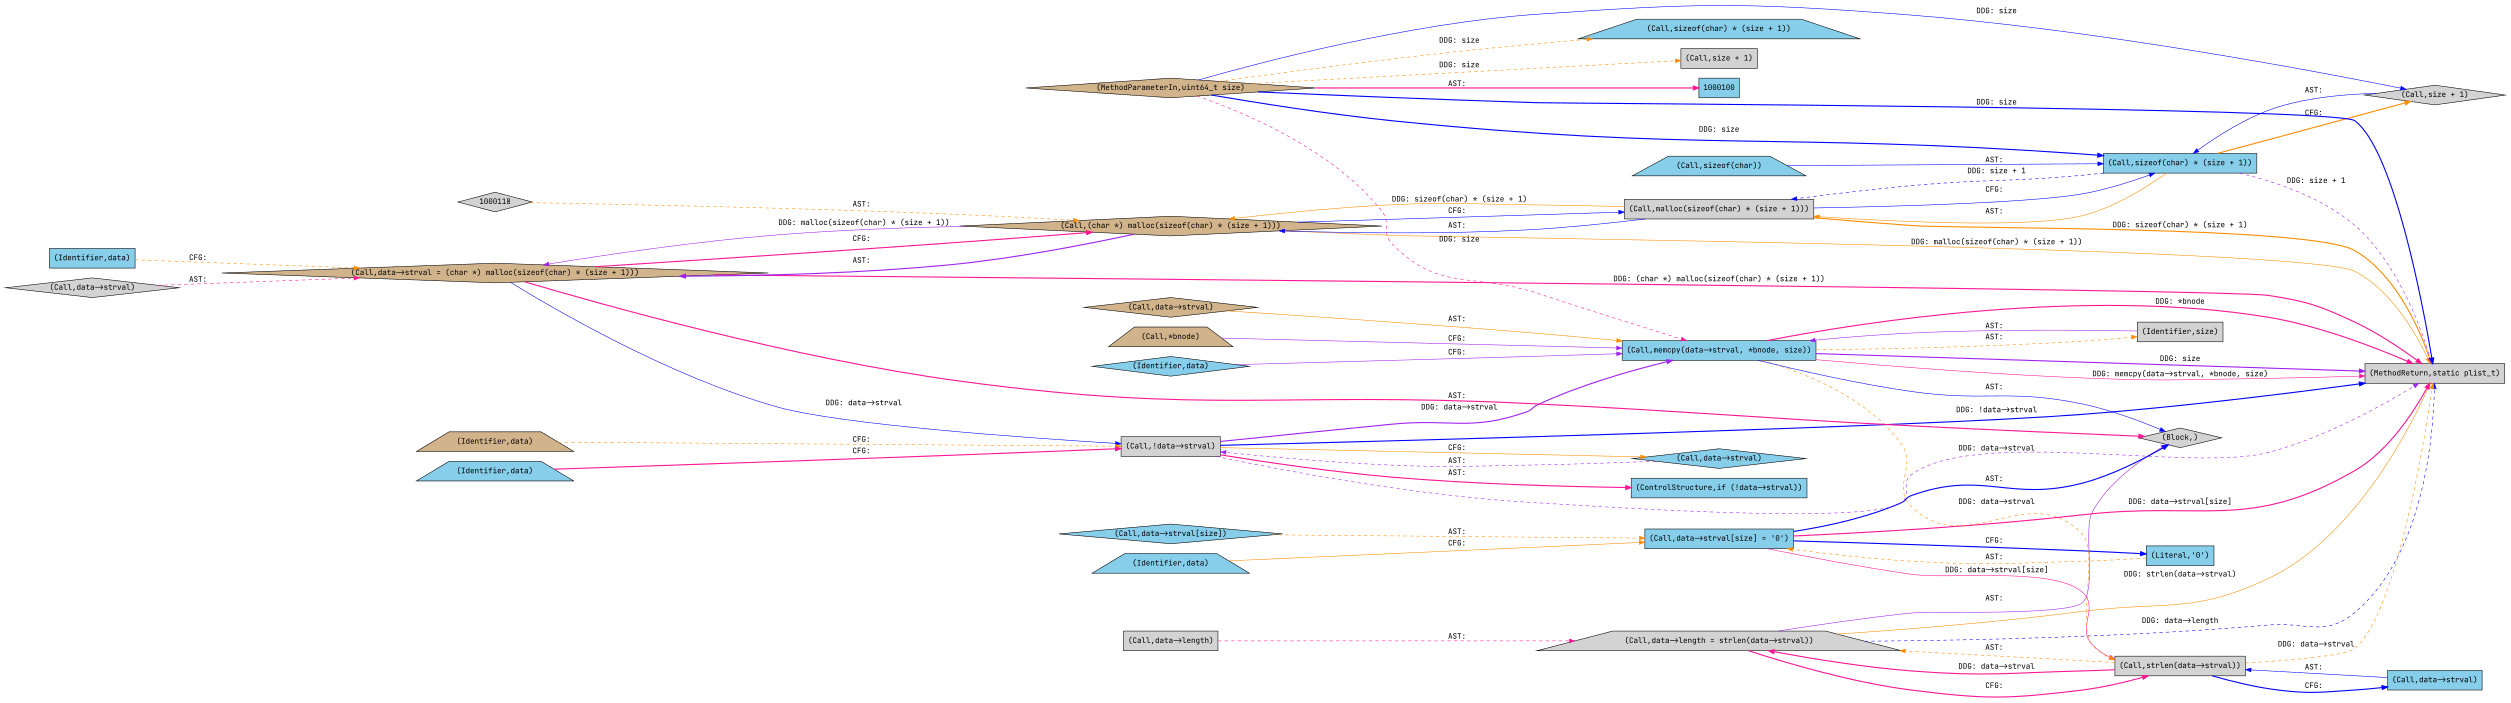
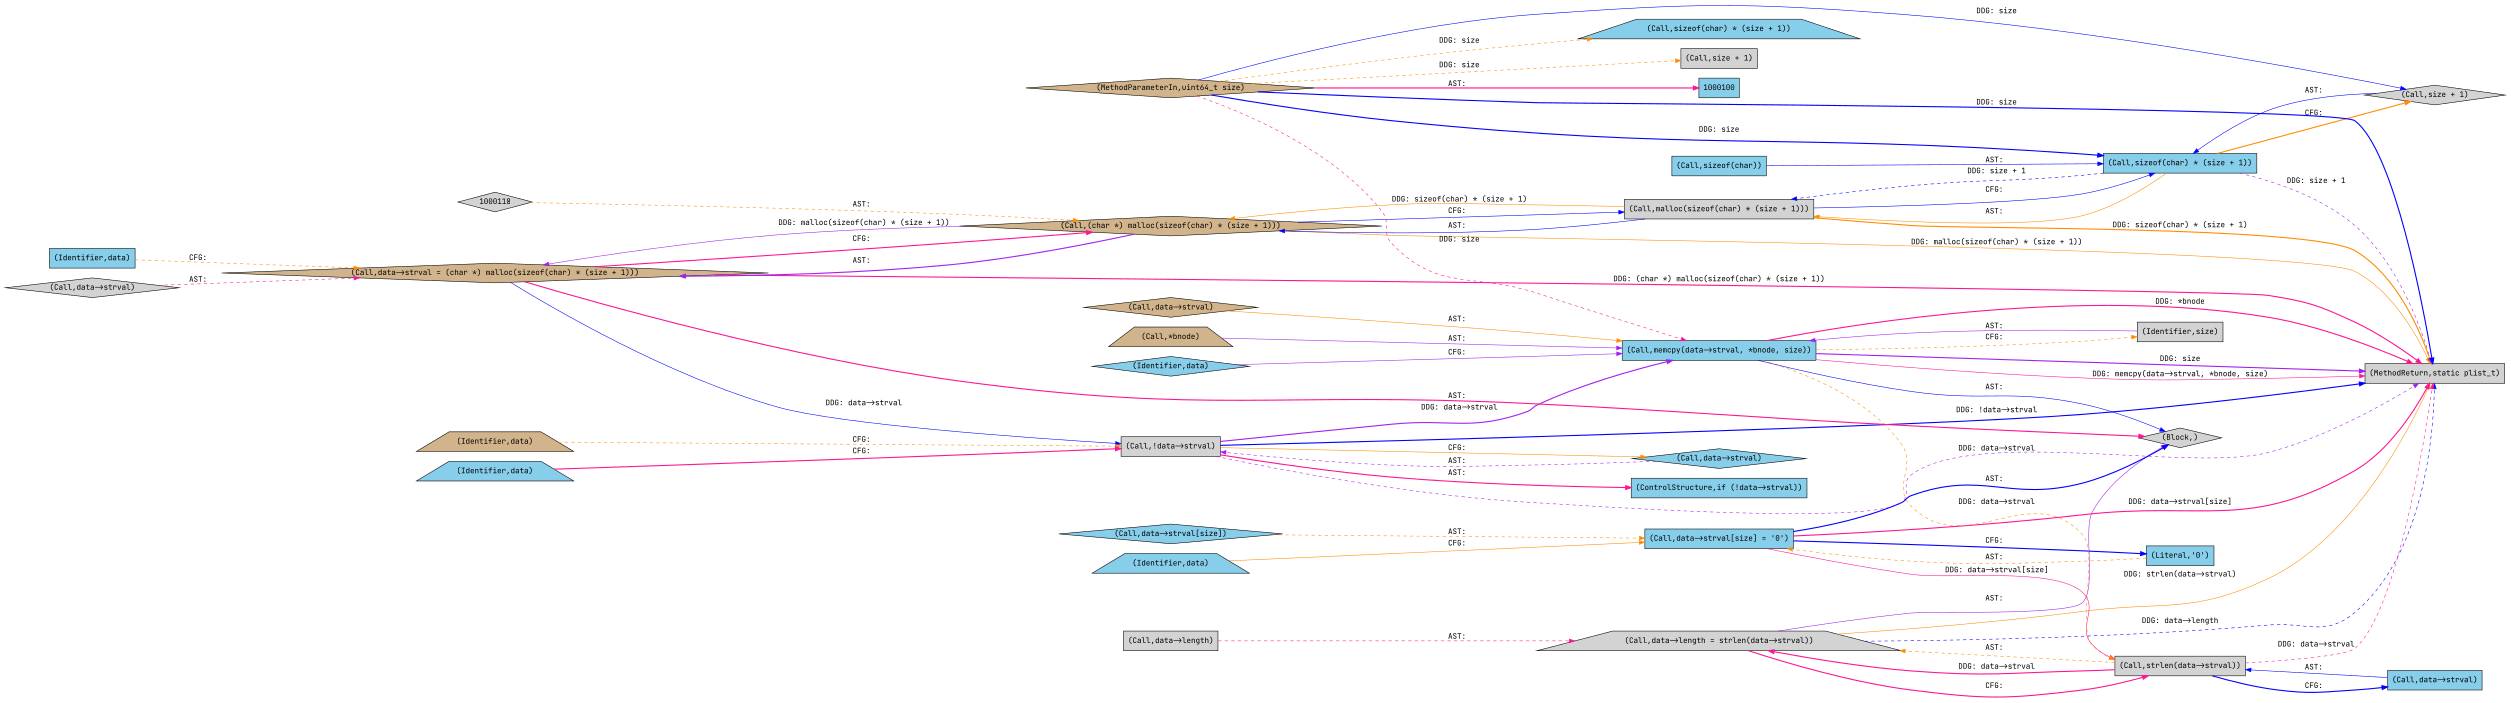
node "(Call,sizeof(char))": shape trapezium -> box
edge "(Call,memcpy(data->strval, *bnode, size))" -> "(Identifier,size)": label "AST: " -> "CFG: "
edge "(Call,*bnode)" -> "(Call,memcpy(data->strval, *bnode, size))": label "CFG: " -> "AST: "
edge "(Call,strlen(data->strval))" -> "(MethodReturn,static plist_t)": color darkorange -> deeppink
